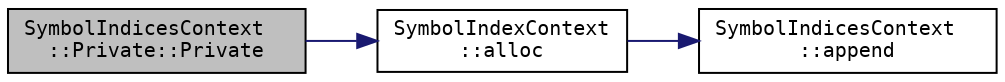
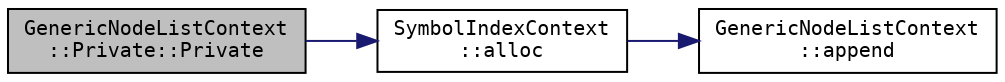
node "SymbolIndicesContext ::Private::Private": label "SymbolIndicesContext ::Private::Private" -> "GenericNodeListContext ::Private::Private"
node "SymbolIndicesContext ::append": label "SymbolIndicesContext ::append" -> "GenericNodeListContext ::append"
